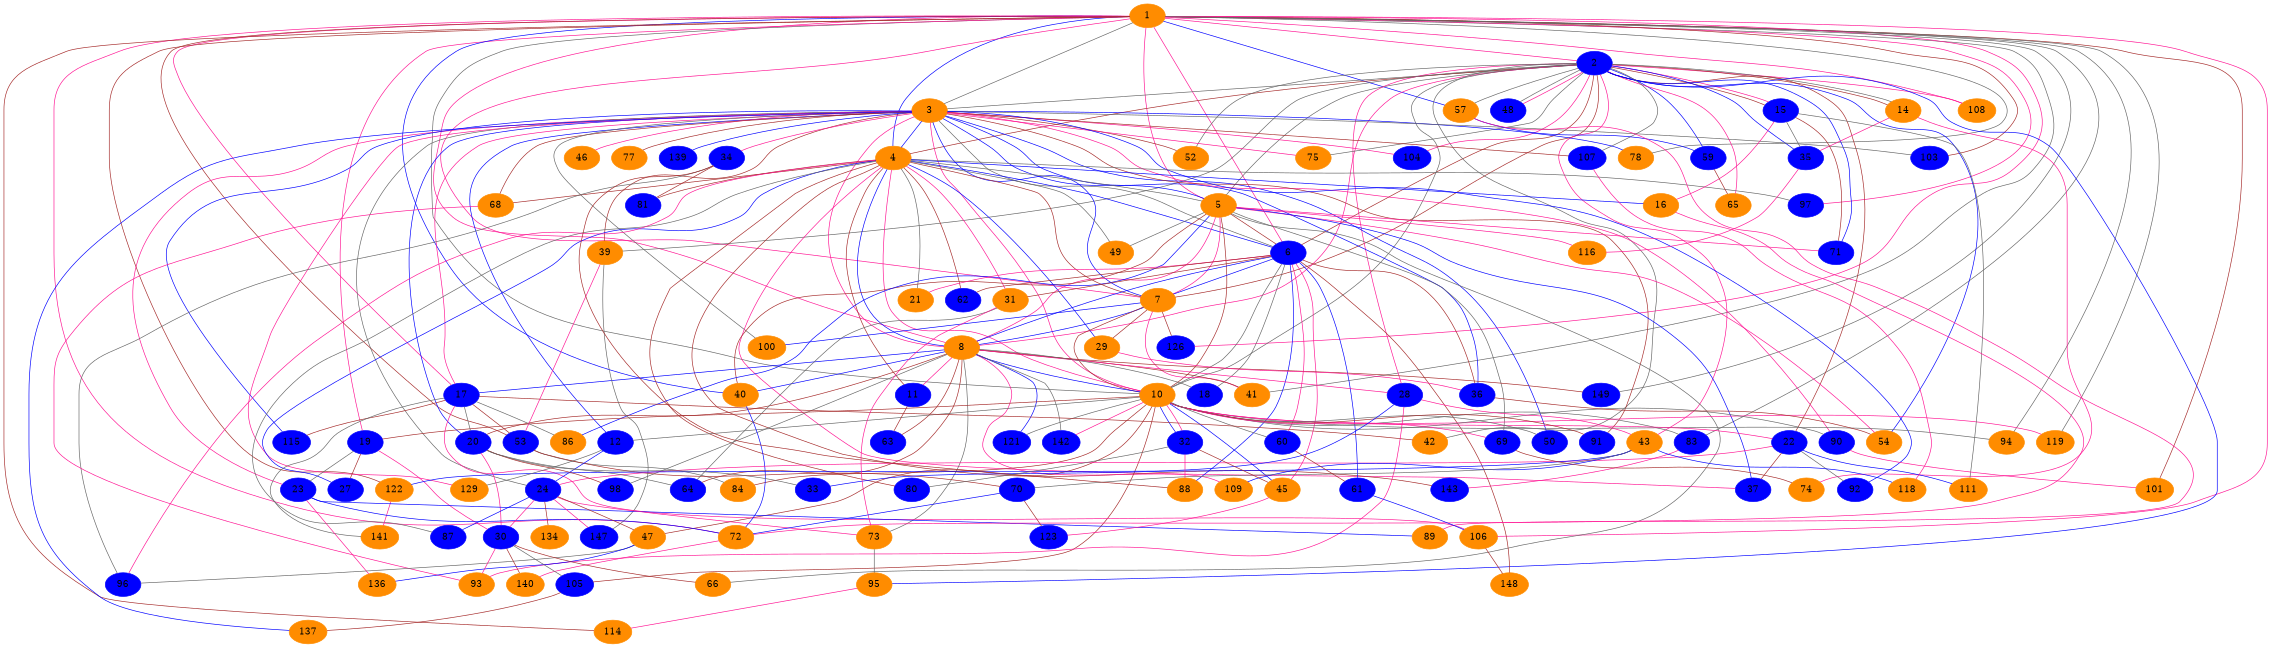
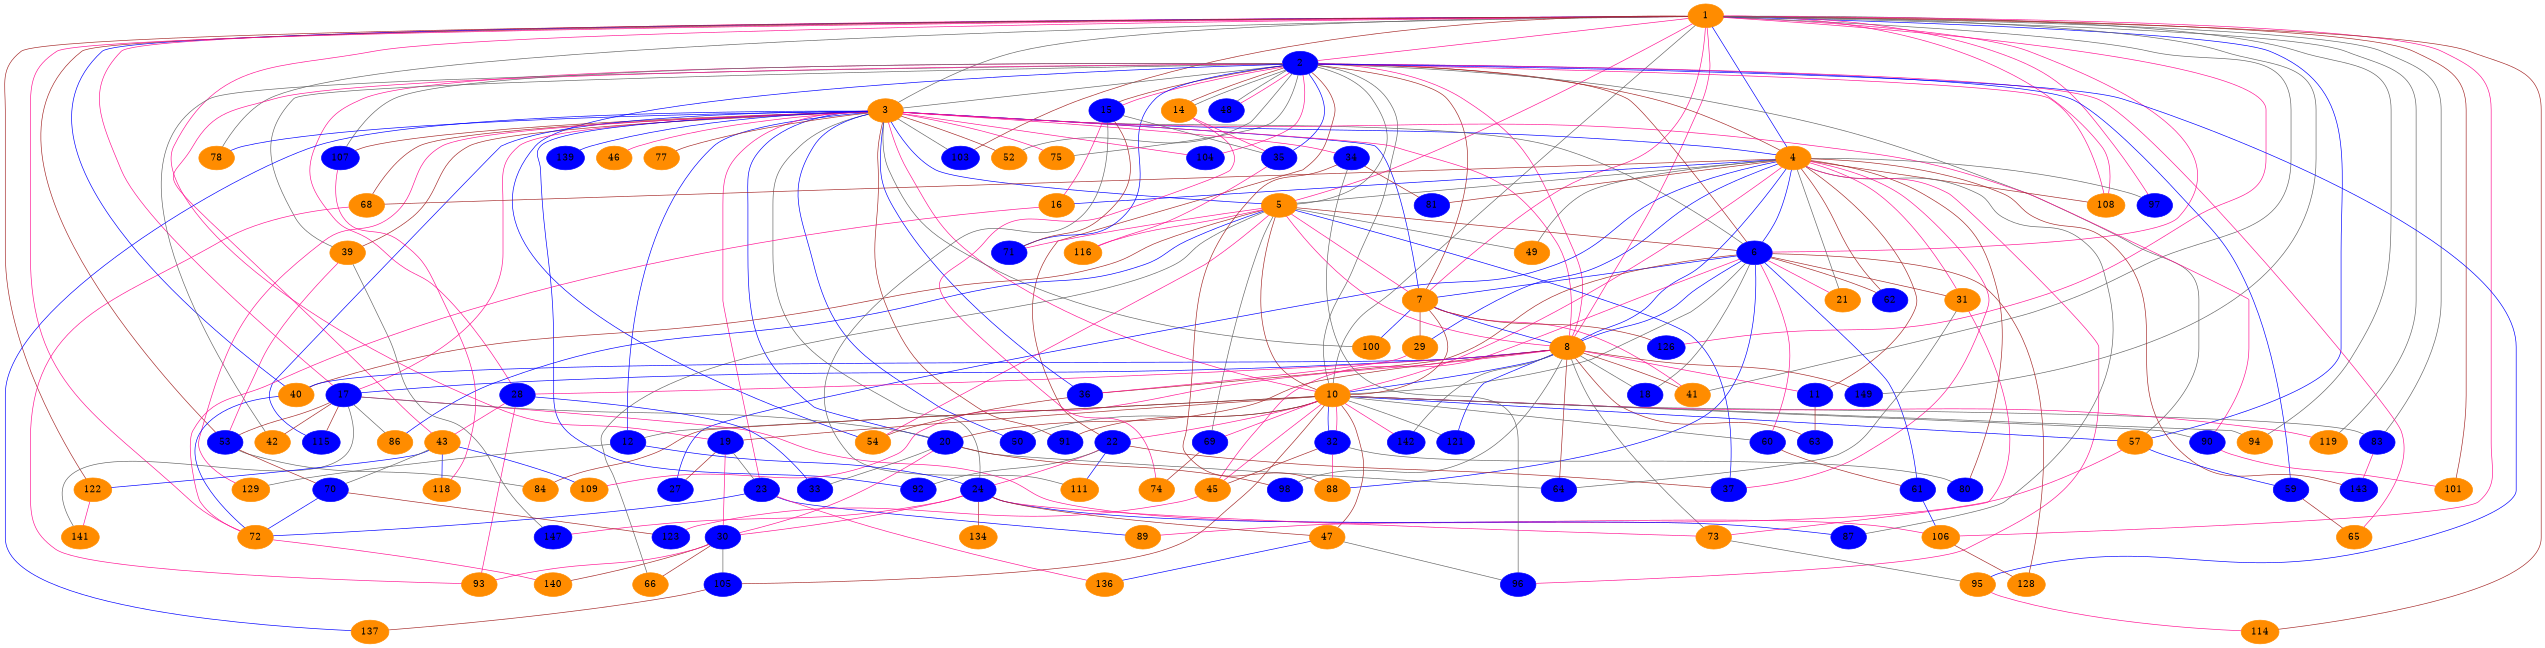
edge "4" -- "7": now "4" -- "108"
edge "10" -- "57": added
edge "10" -- "45": color blue -> deeppink
node "148": label "148" -> "128"
